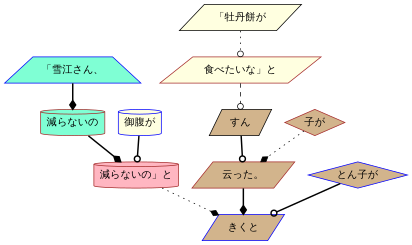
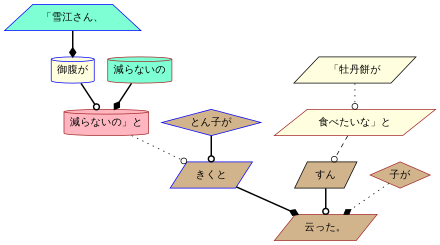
edge "「雪江さん、" -> "減らないの": now "「雪江さん、" -> "御腹が"
edge "云った。" -> "きくと": reversed
edge "減らないの」と" -> "きくと": arrowhead diamond -> odot
